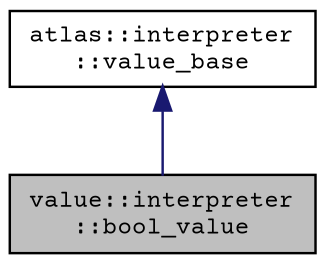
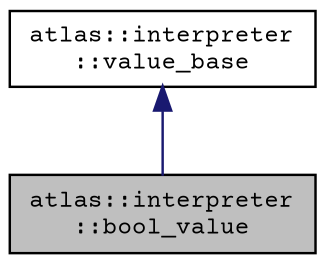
node "value::interpreter ::bool_value": label "value::interpreter ::bool_value" -> "atlas::interpreter ::bool_value"
